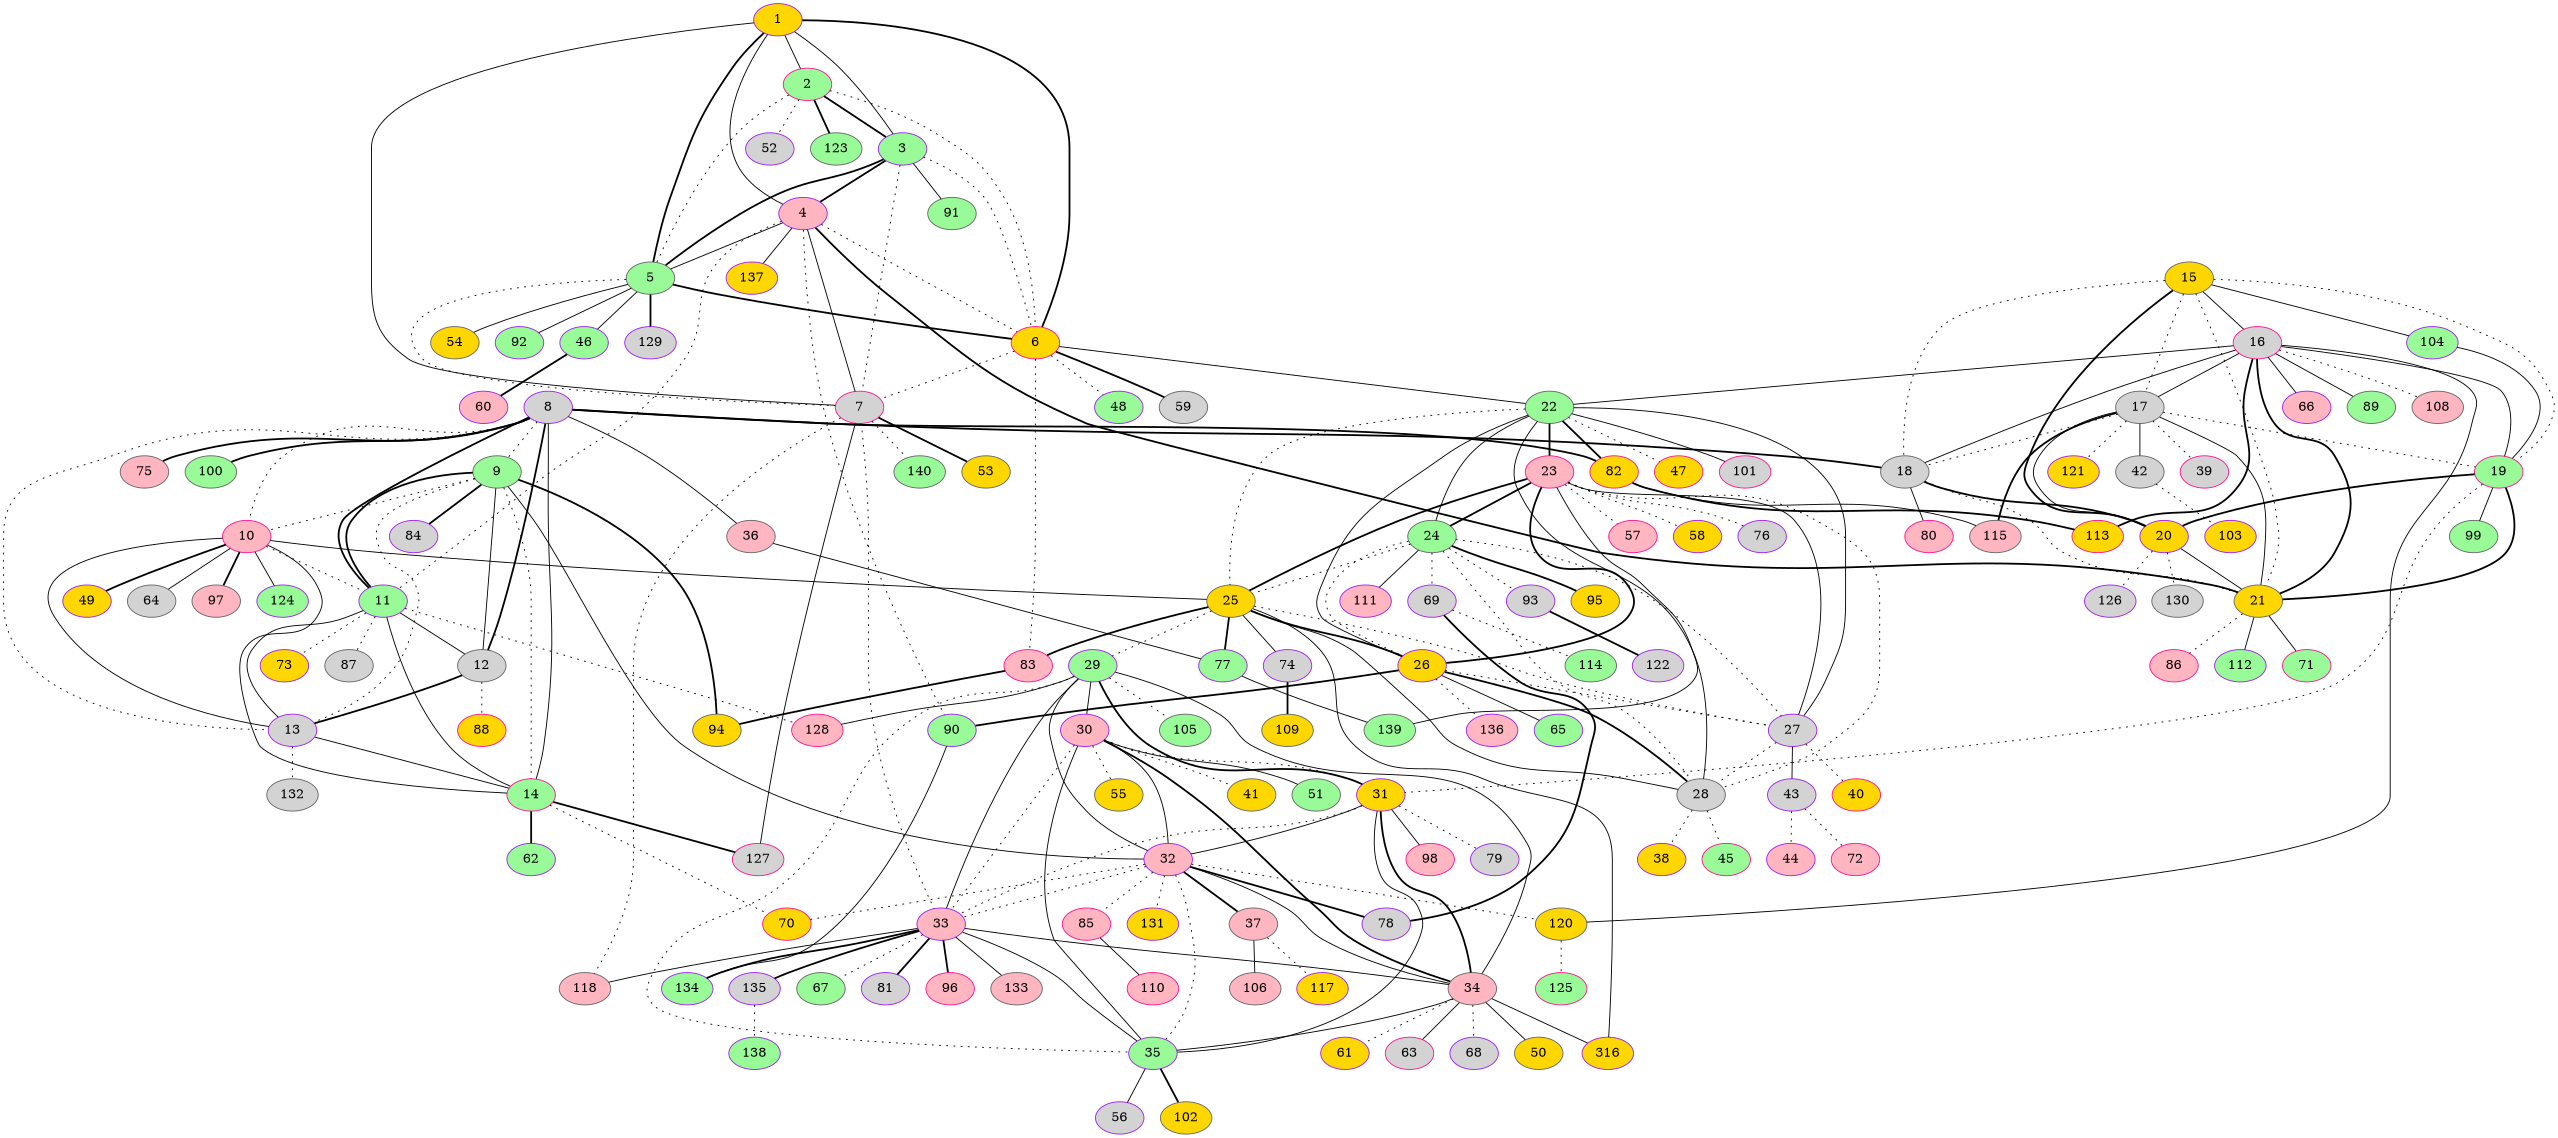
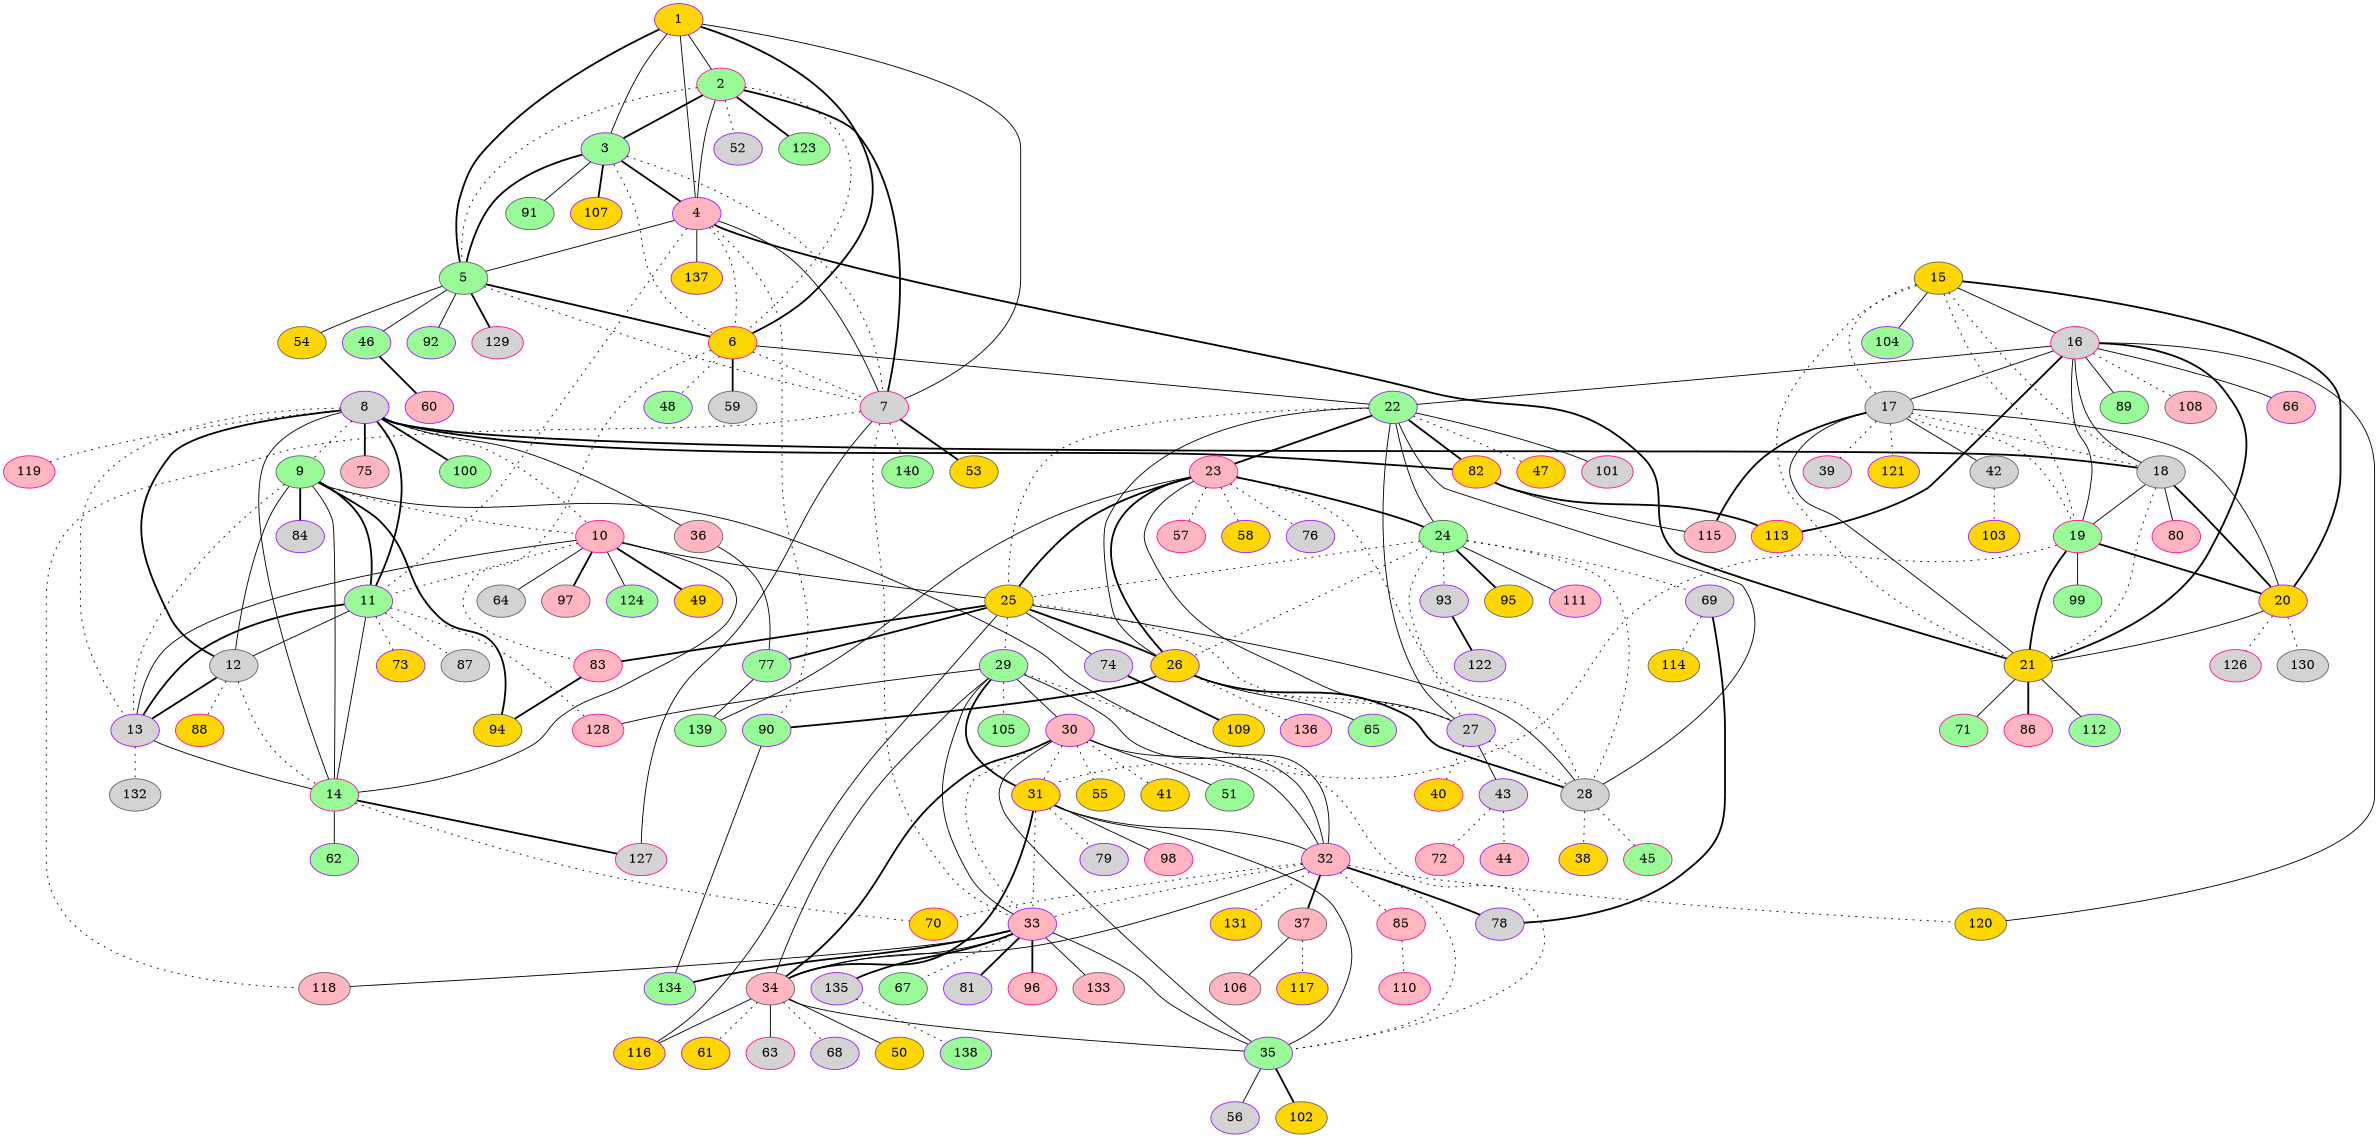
edge "2" -- "4": added
edge "2" -- "7": added
node "107": added
node "129": color purple -> deeppink
edge "104" -- "19": now "18" -- "19"
node "22": color gray40 -> purple
node "119": added
node "126": color purple -> deeppink
edge "9" -- "14": style dotted -> solid
edge "21" -- "86": style dotted -> bold
edge "11" -- "13": style solid -> bold
node "114": fillcolor palegreen -> gold
edge "12" -- "14": added
edge "14" -- "62": style bold -> solid
edge "85" -- "110": style solid -> dotted
node "125": removed
node "316": label "316" -> "116"
